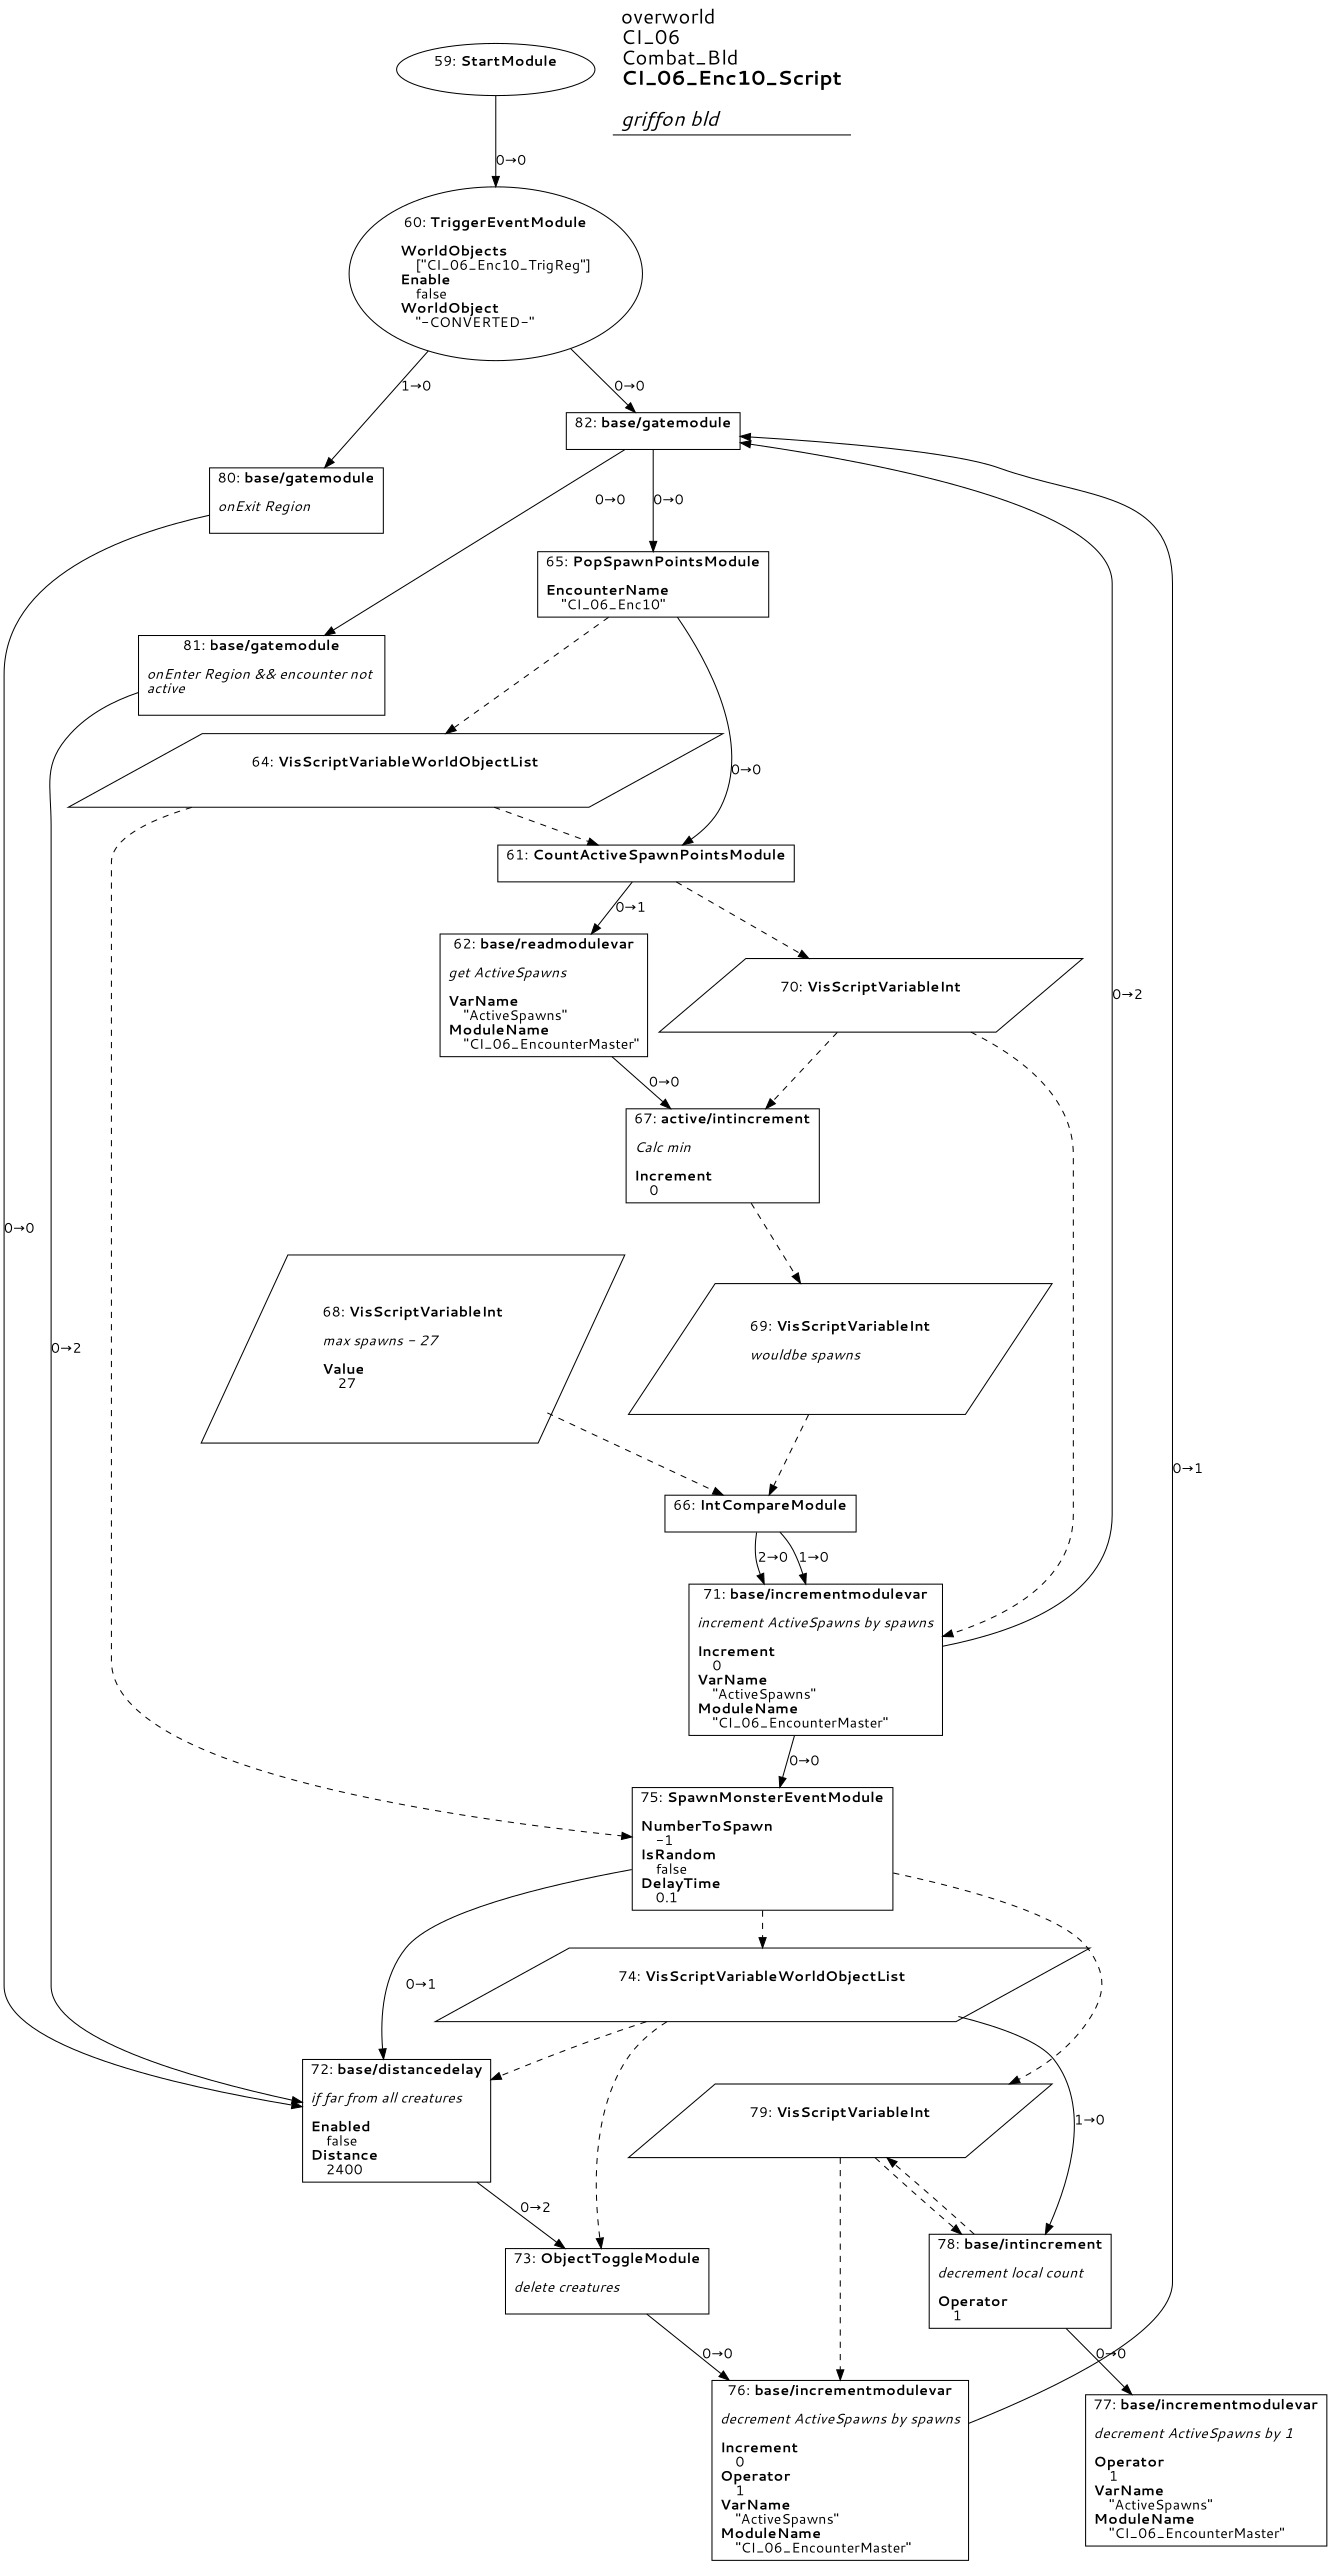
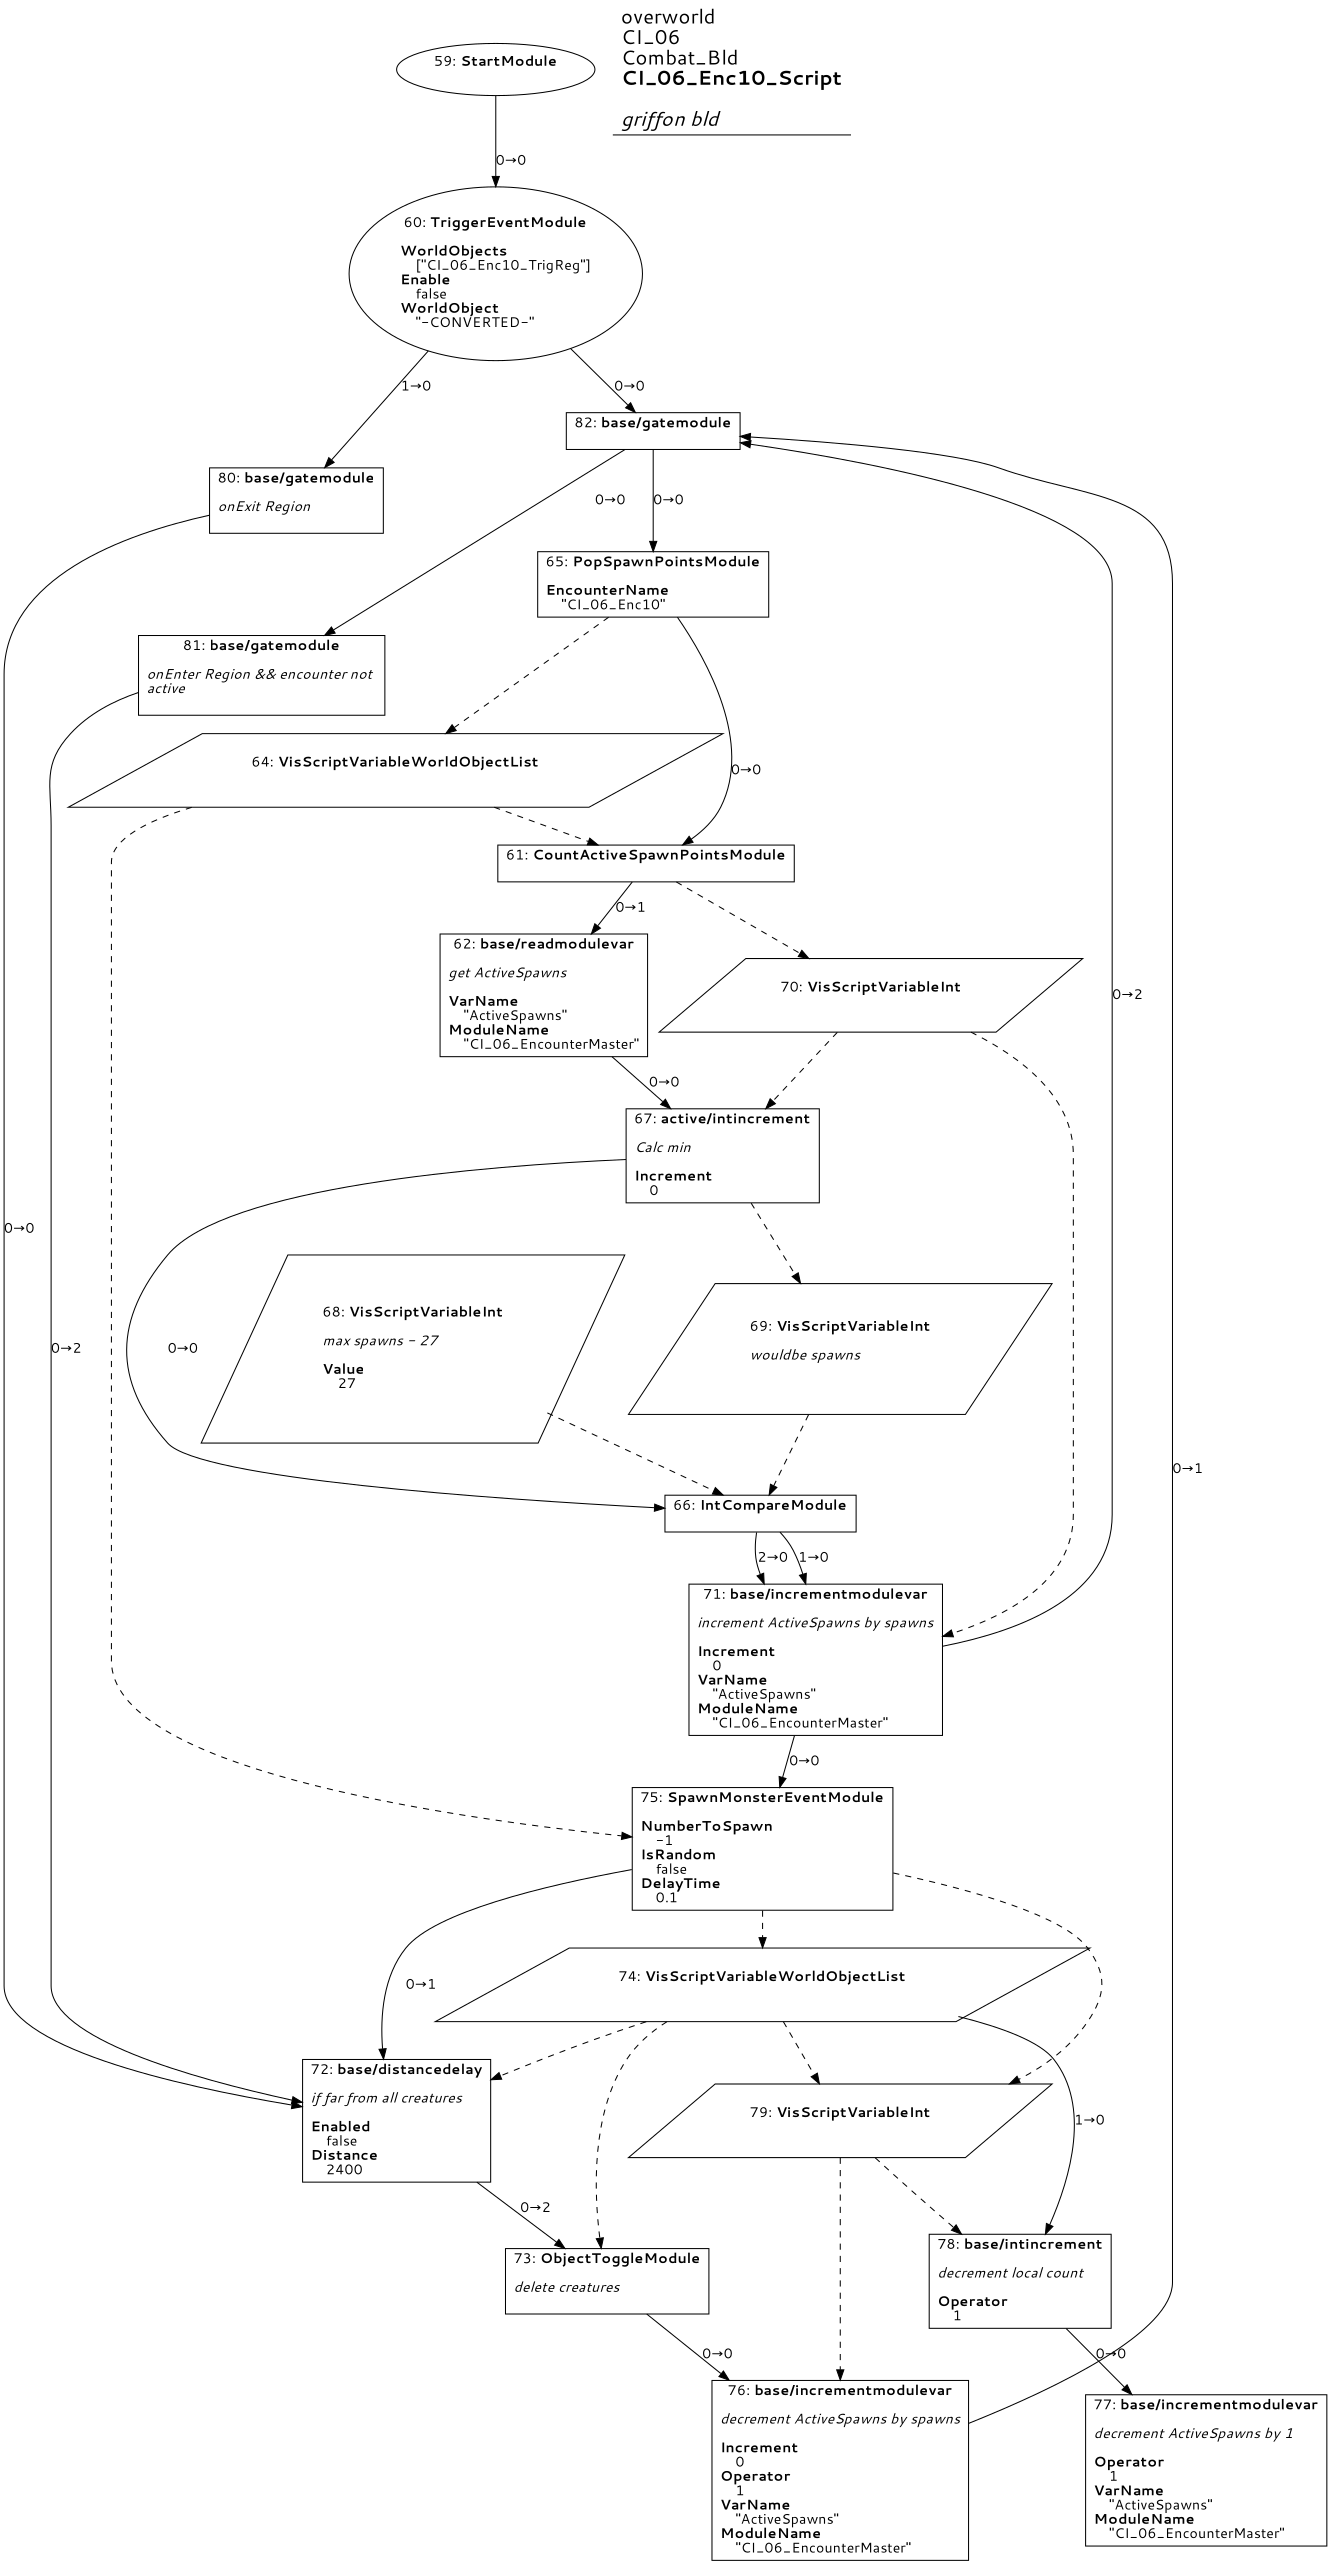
edge "67:" -> "66:": added, label "0→0"
edge "78:" -> "79:": now "74:" -> "79:"
